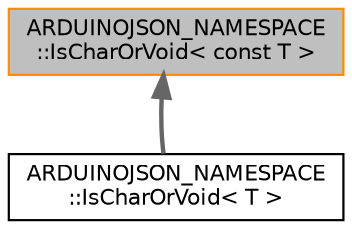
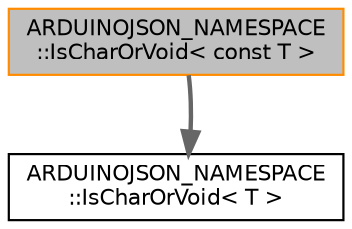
edge "ARDUINOJSON_NAMESPACE ::IsCharOrVoid< T >" -> "ARDUINOJSON_NAMESPACE ::IsCharOrVoid< const T >": reversed
